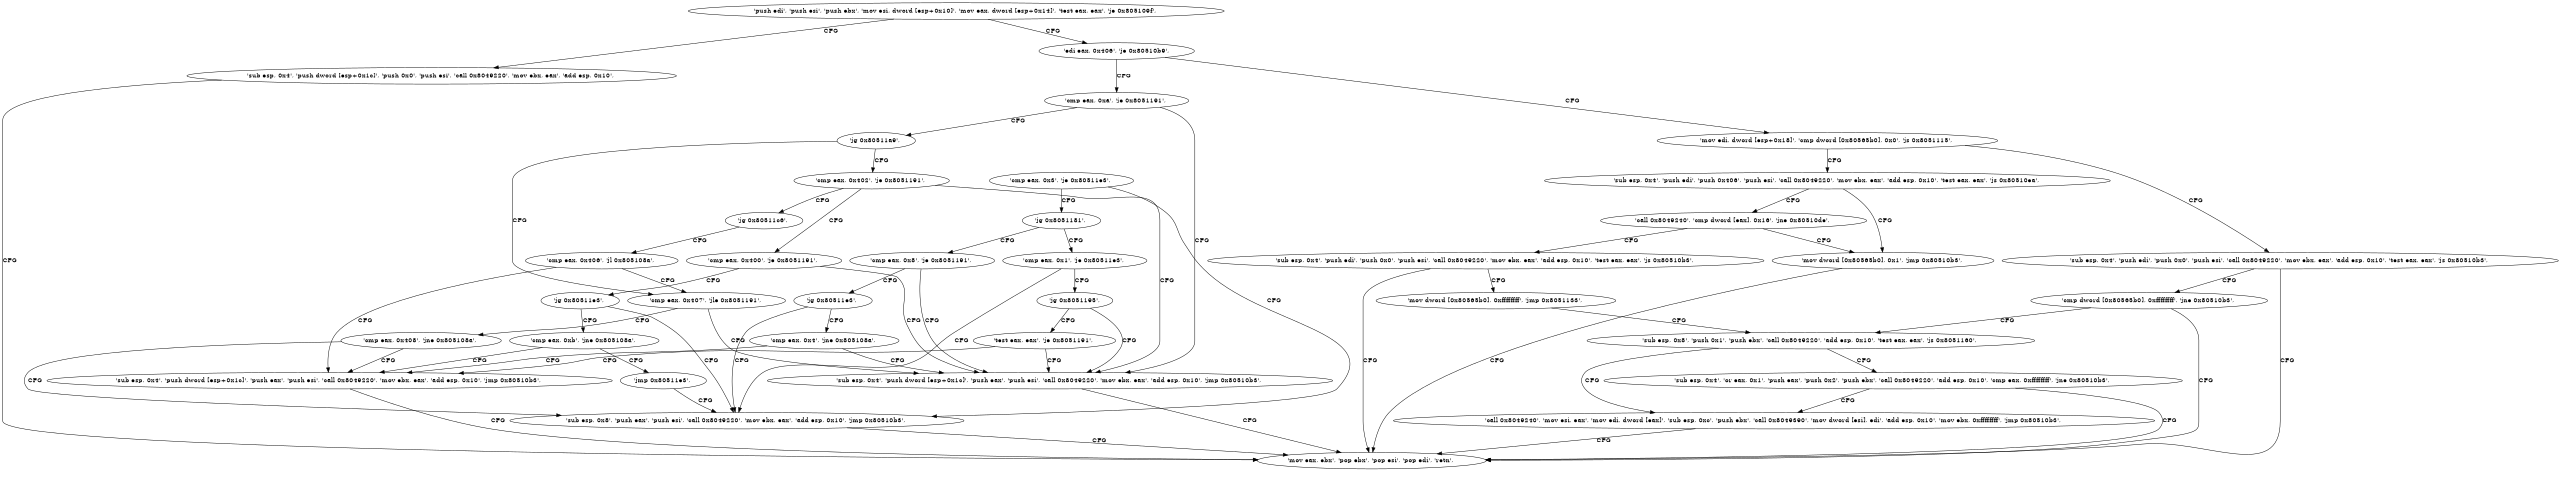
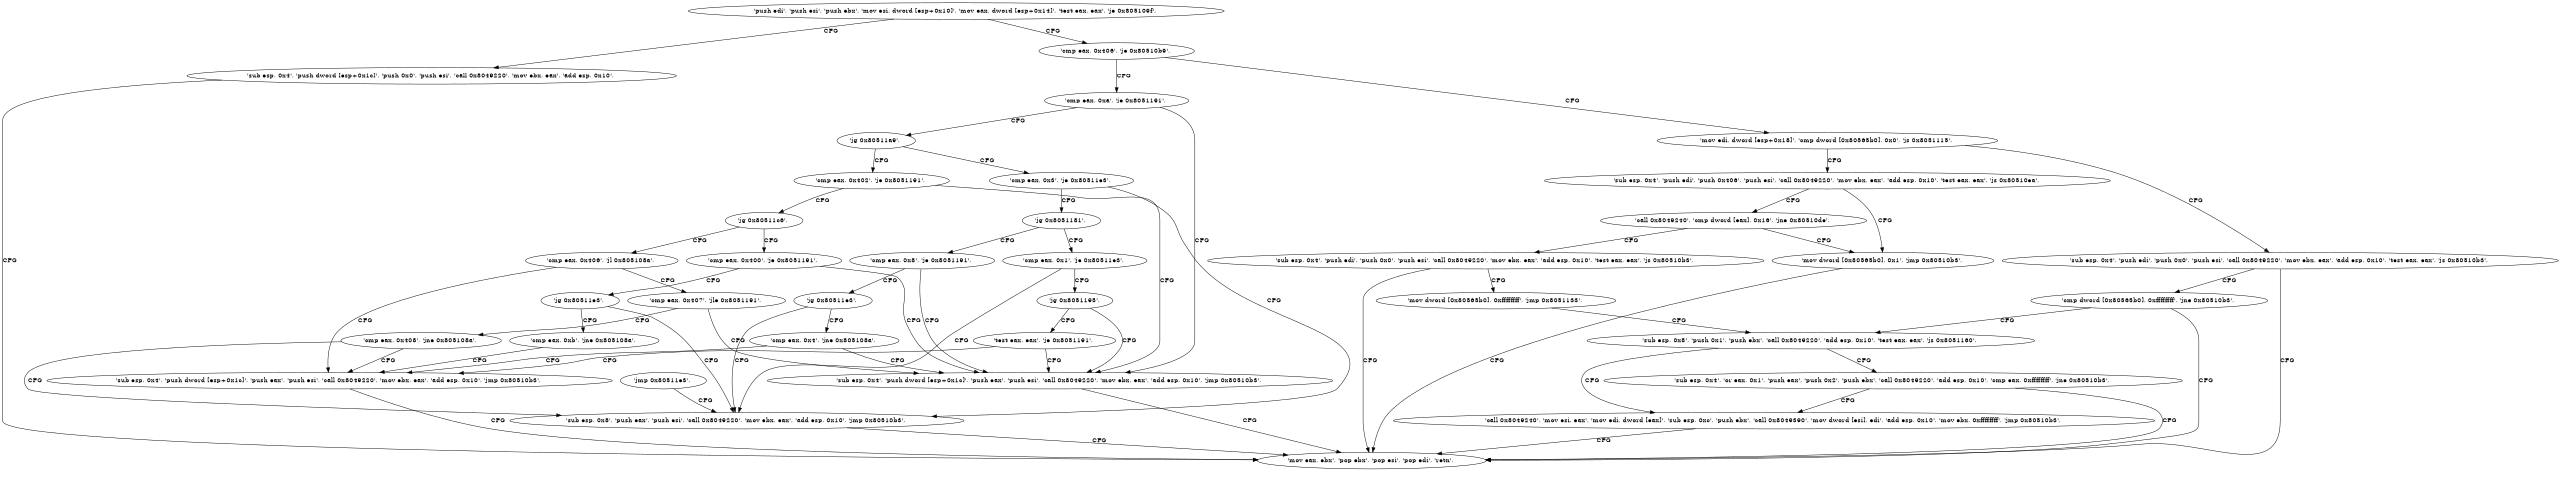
node "'edi eax, 0x406', 'je 0x80510b9',": label "'edi eax, 0x406', 'je 0x80510b9'," -> "'cmp eax, 0x406', 'je 0x80510b9',"
edge "'jg 0x80511a9'," -> "'cmp eax, 0x407', 'jle 0x8051191',": now "'jg 0x80511a9'," -> "'cmp eax, 0x3', 'je 0x80511e3',"
edge "'cmp eax, 0x402', 'je 0x8051191'," -> "'cmp eax, 0x400', 'je 0x8051191',": now "'jg 0x80511c6'," -> "'cmp eax, 0x400', 'je 0x8051191',"
edge "'cmp eax, 0xb', 'jne 0x805108a'," -> "'jmp 0x80511e3',": removed, label "CFG"
